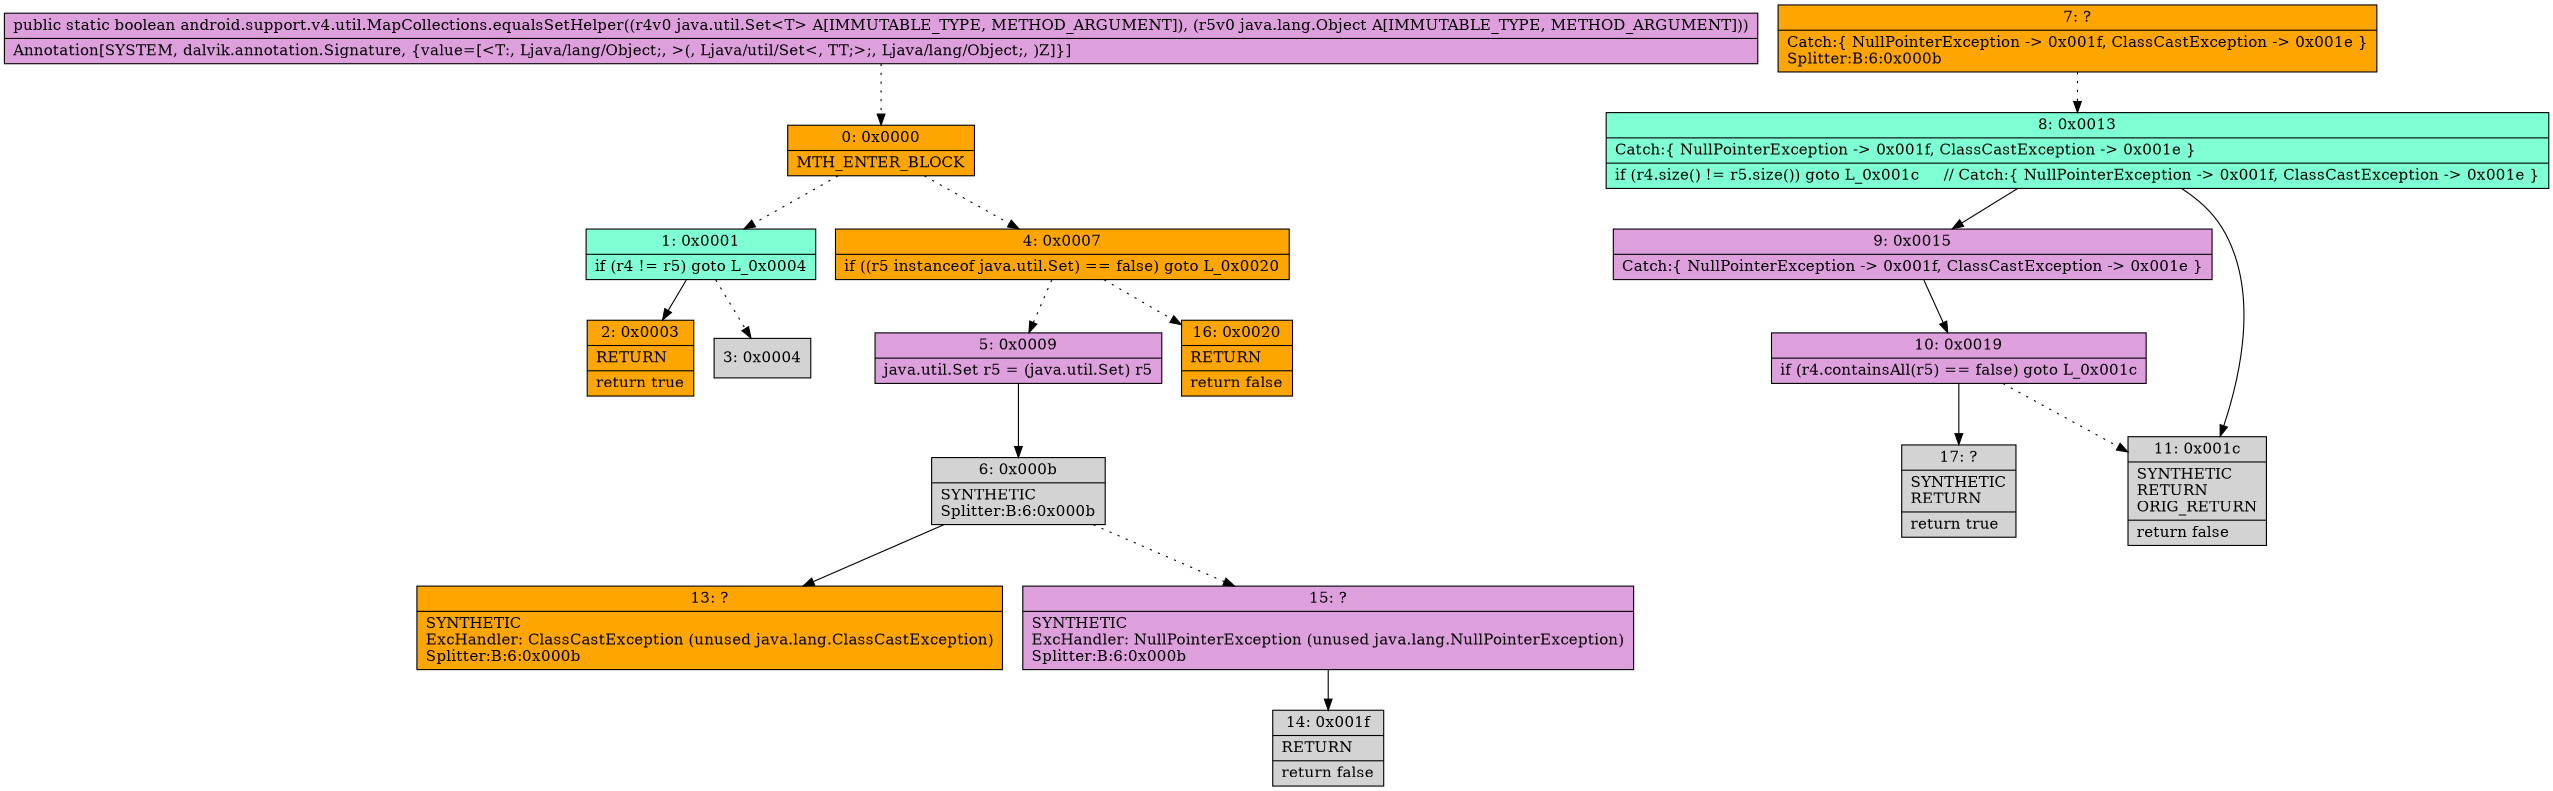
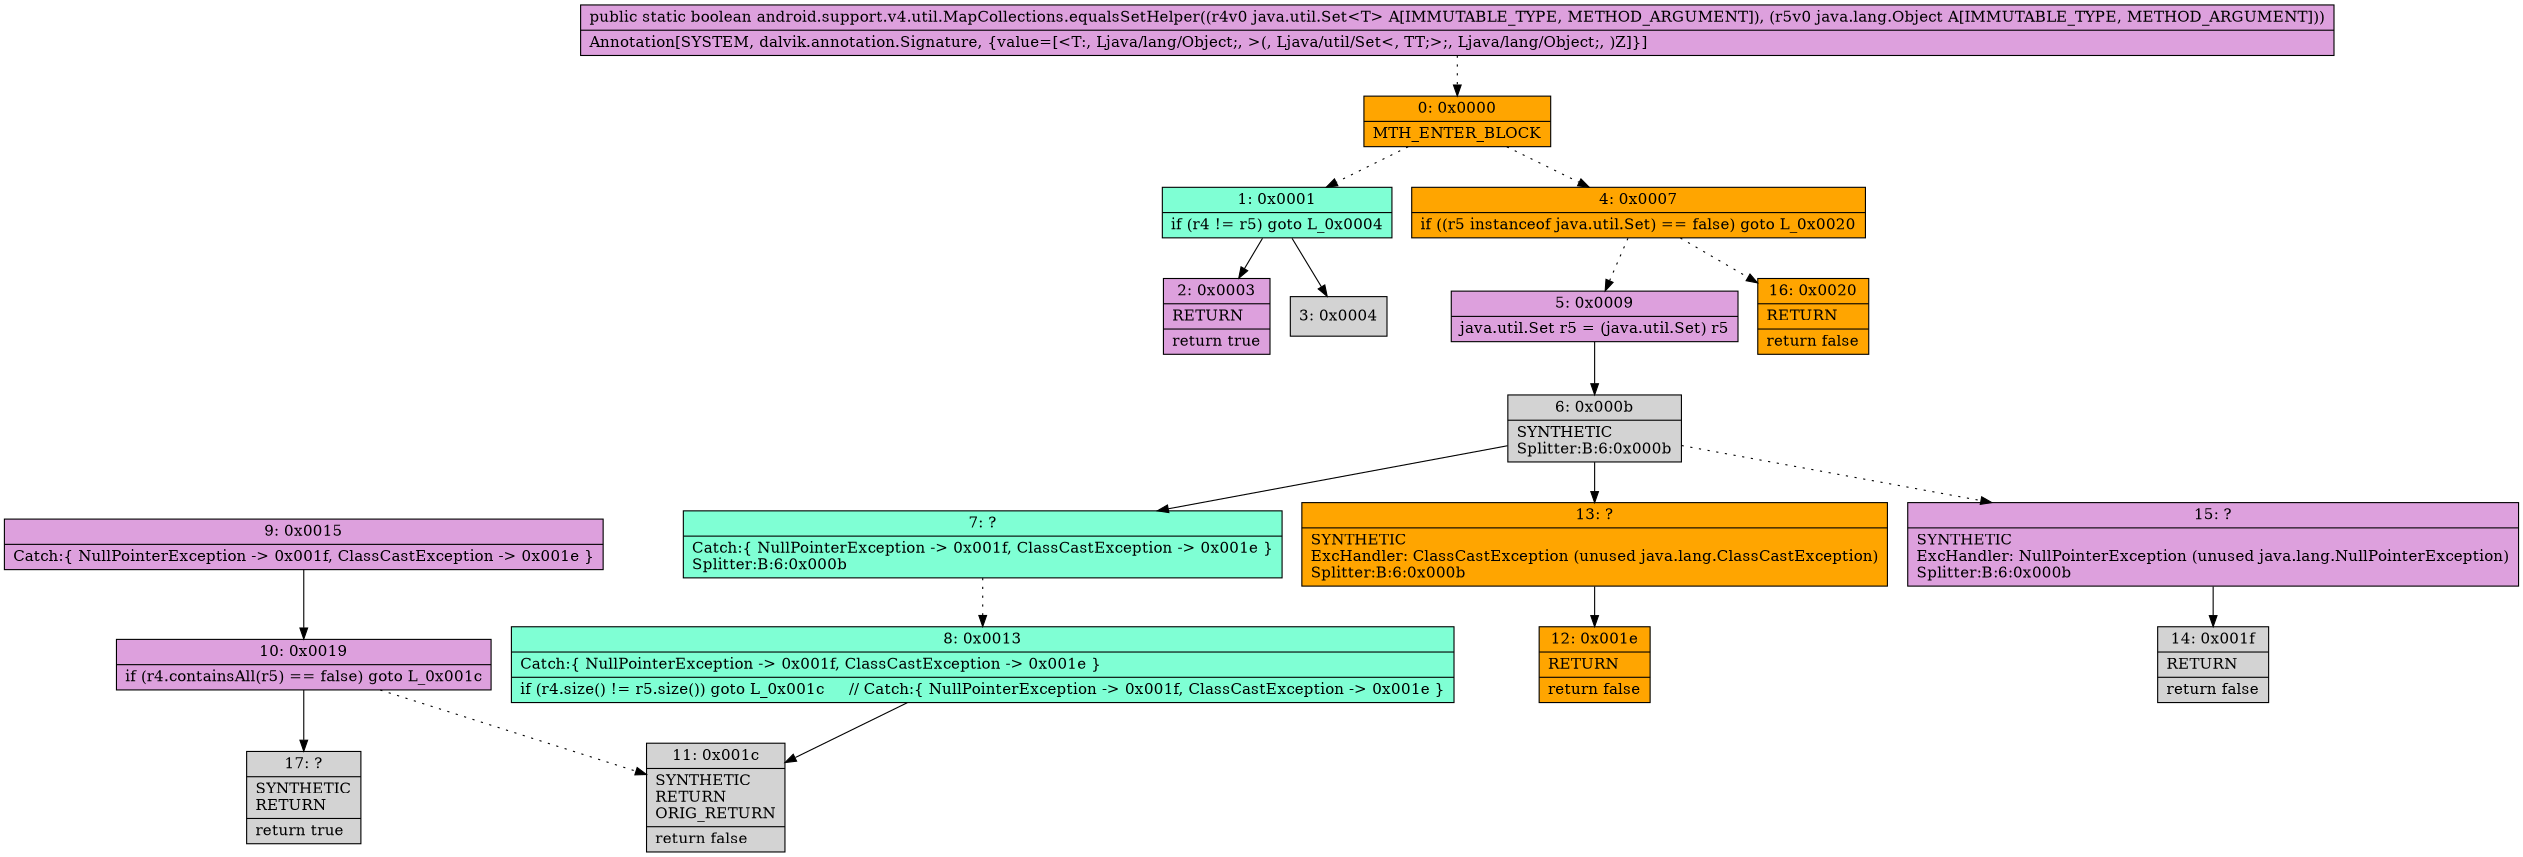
node "7: ?": fillcolor orange -> aquamarine
edge "8: 0x0013" -> "9: 0x0015": removed
edge "1: 0x0001" -> "3: 0x0004": style dotted -> solid
node "2: 0x0003": fillcolor orange -> plum
edge "6: 0x000b" -> "7: ?": added
node "12: 0x001e": added
